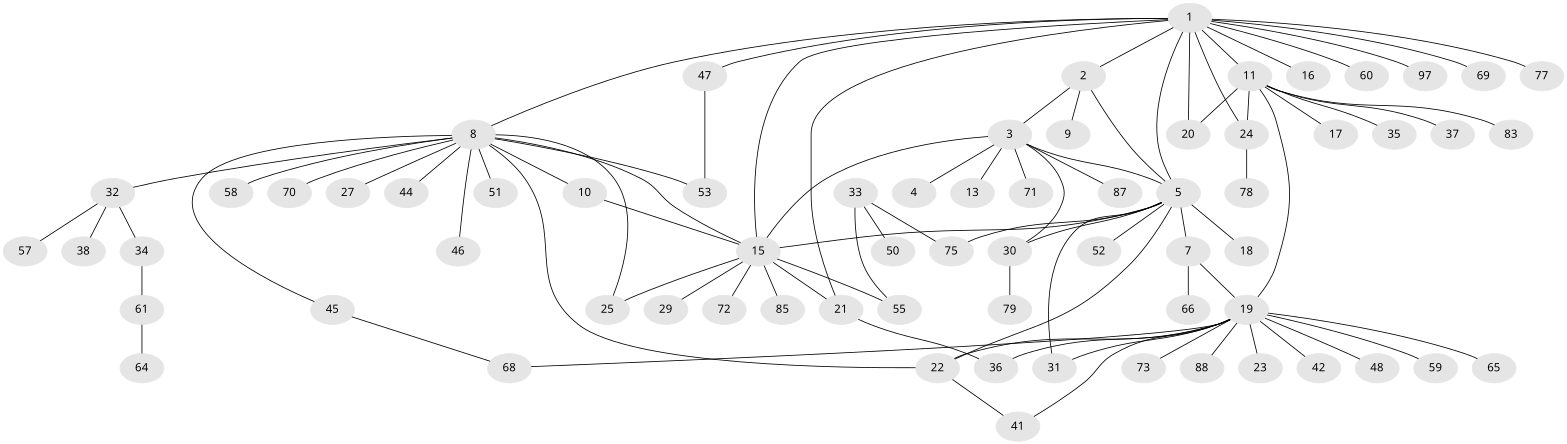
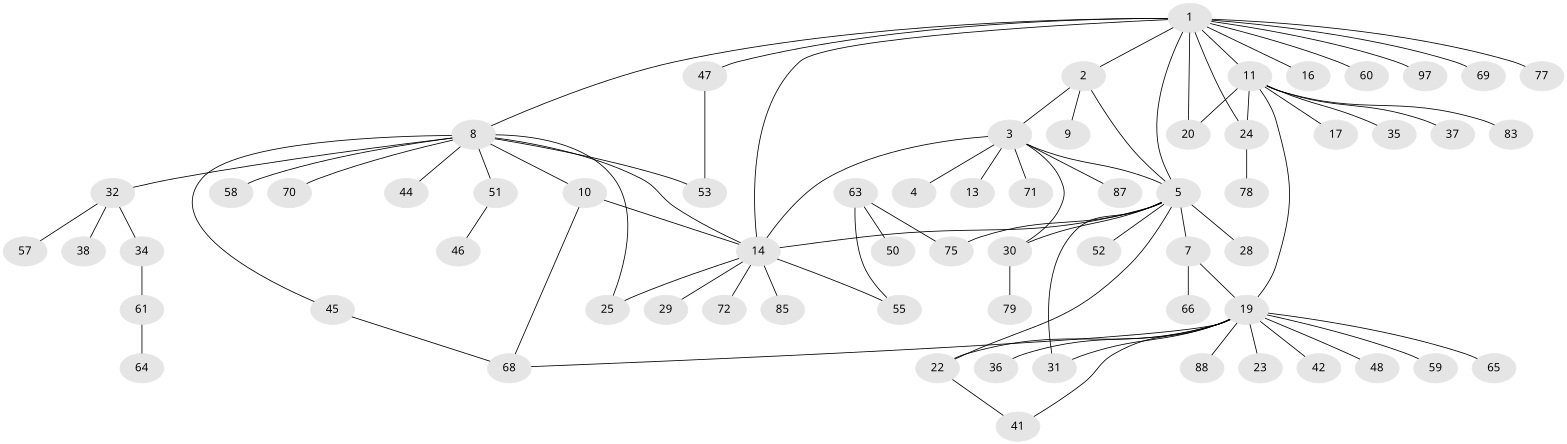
node "27": removed
edge "8" -- "46": now "51" -- "46"
node "33": label "33" -> "63"
node "15": label "15" -> "14"
node "18": label "18" -> "28"
edge "10" -- "68": added
node "21": removed
edge "8" -- "22": removed
node "73": removed
